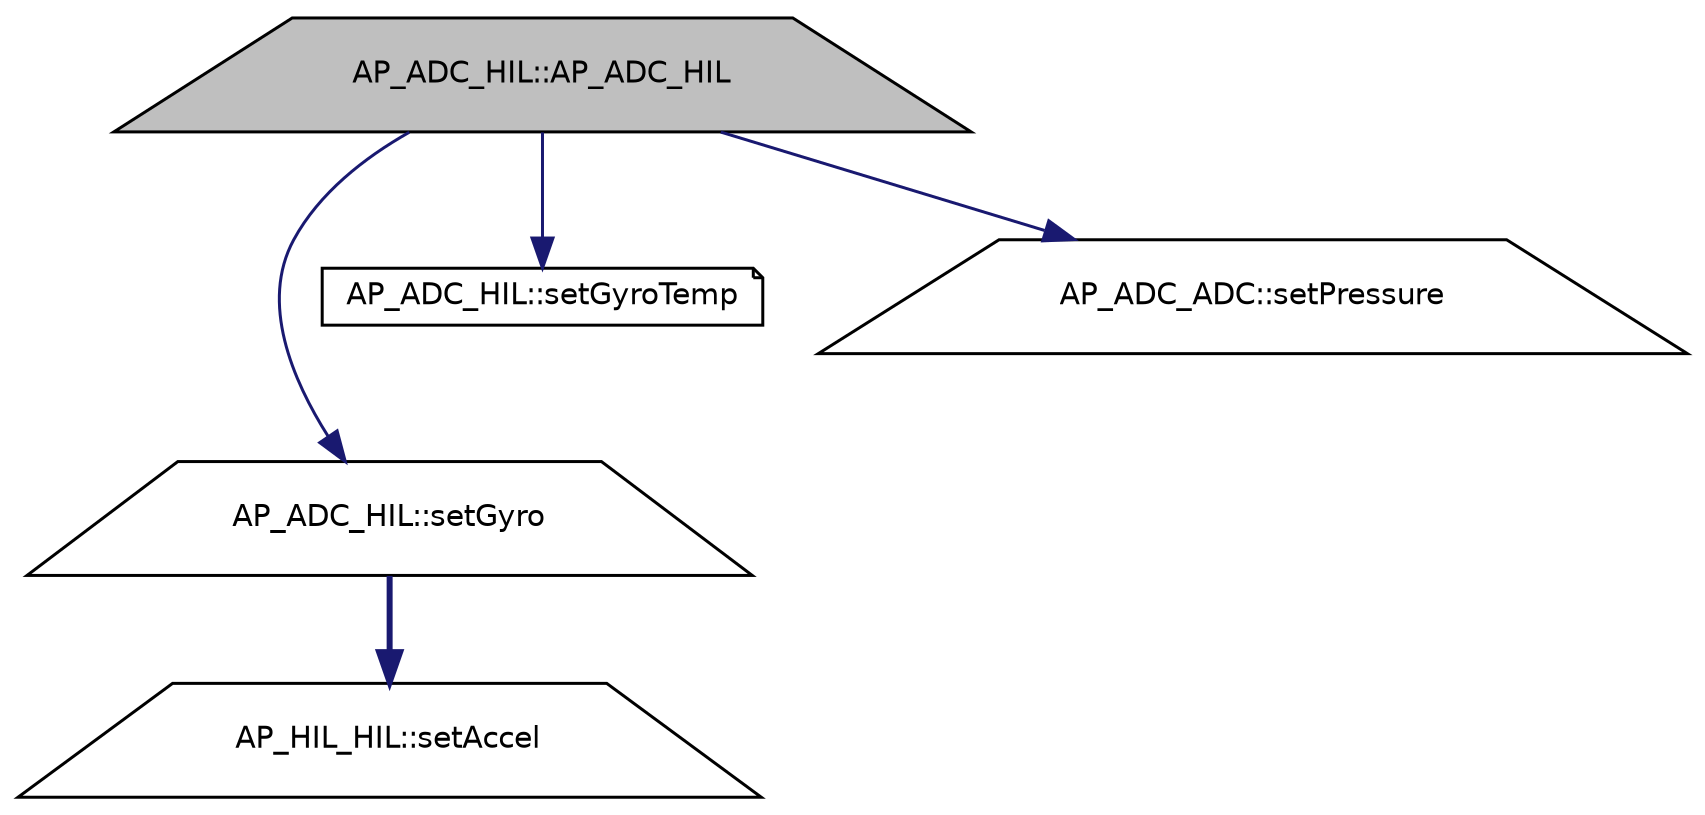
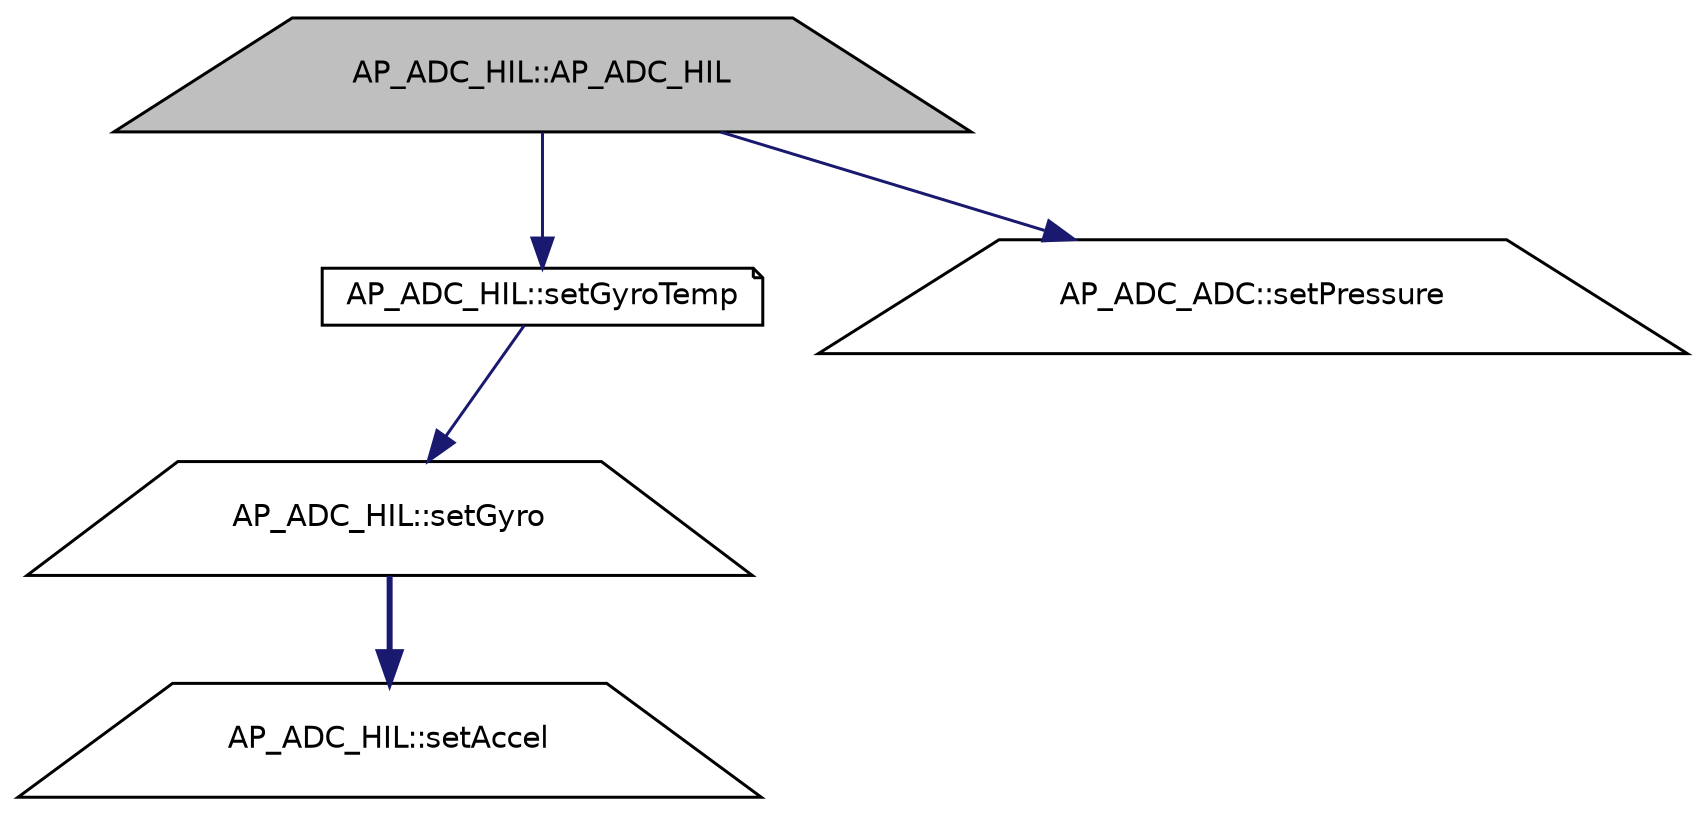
edge "AP_ADC_HIL::AP_ADC_HIL" -> "AP_ADC_HIL::setGyro": now "AP_ADC_HIL::setGyroTemp" -> "AP_ADC_HIL::setGyro"
node "AP_HIL_HIL::setAccel": label "AP_HIL_HIL::setAccel" -> "AP_ADC_HIL::setAccel"
